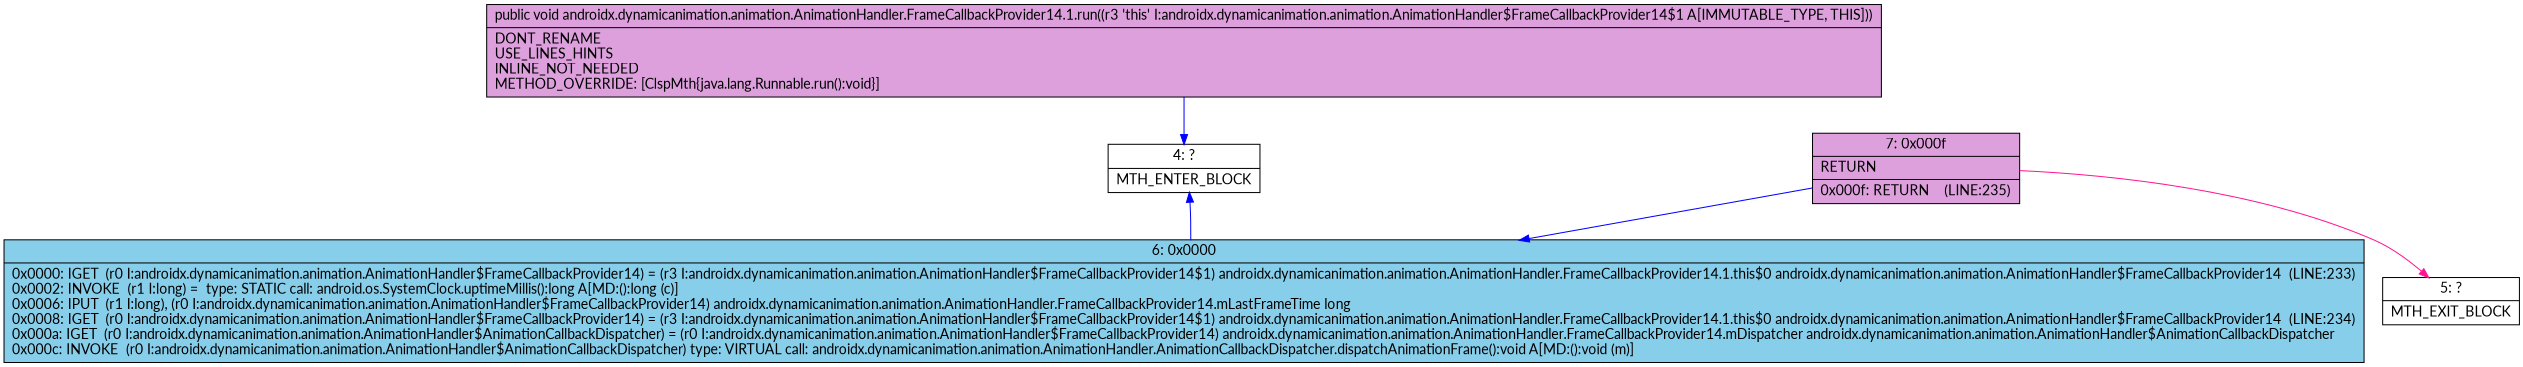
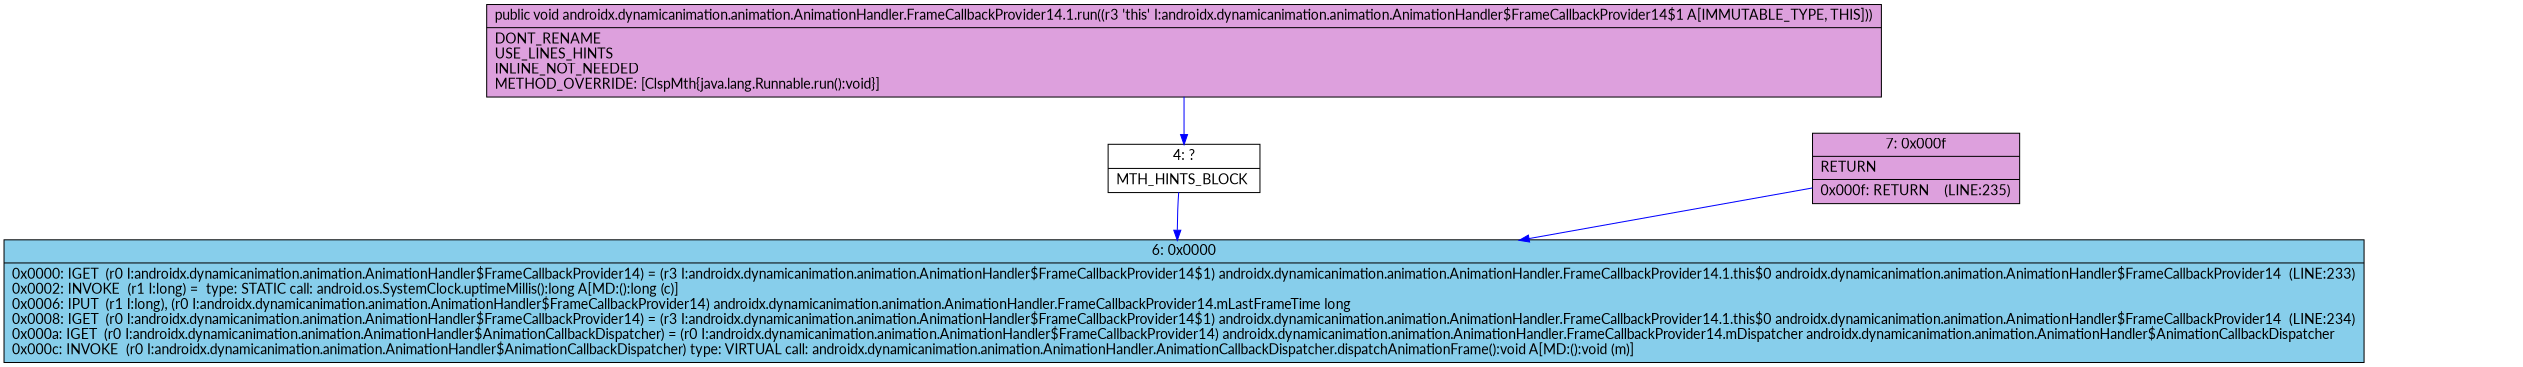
node "4: ?": text "MTH_ENTER_BLOCK" -> "MTH_HINTS_BLOCK"
edge "6: 0x0000" -> "4: ?": reversed
node "5: ?": removed
